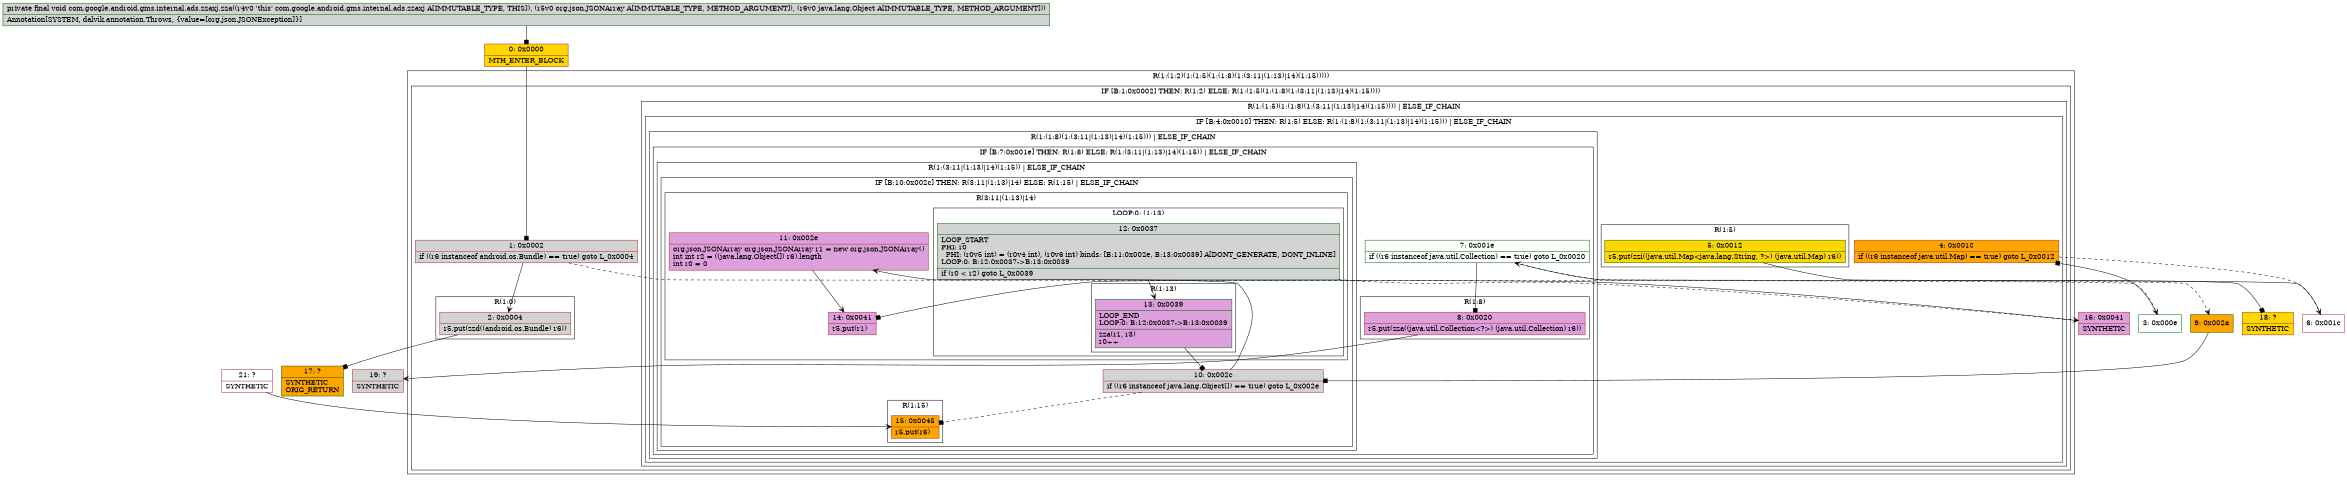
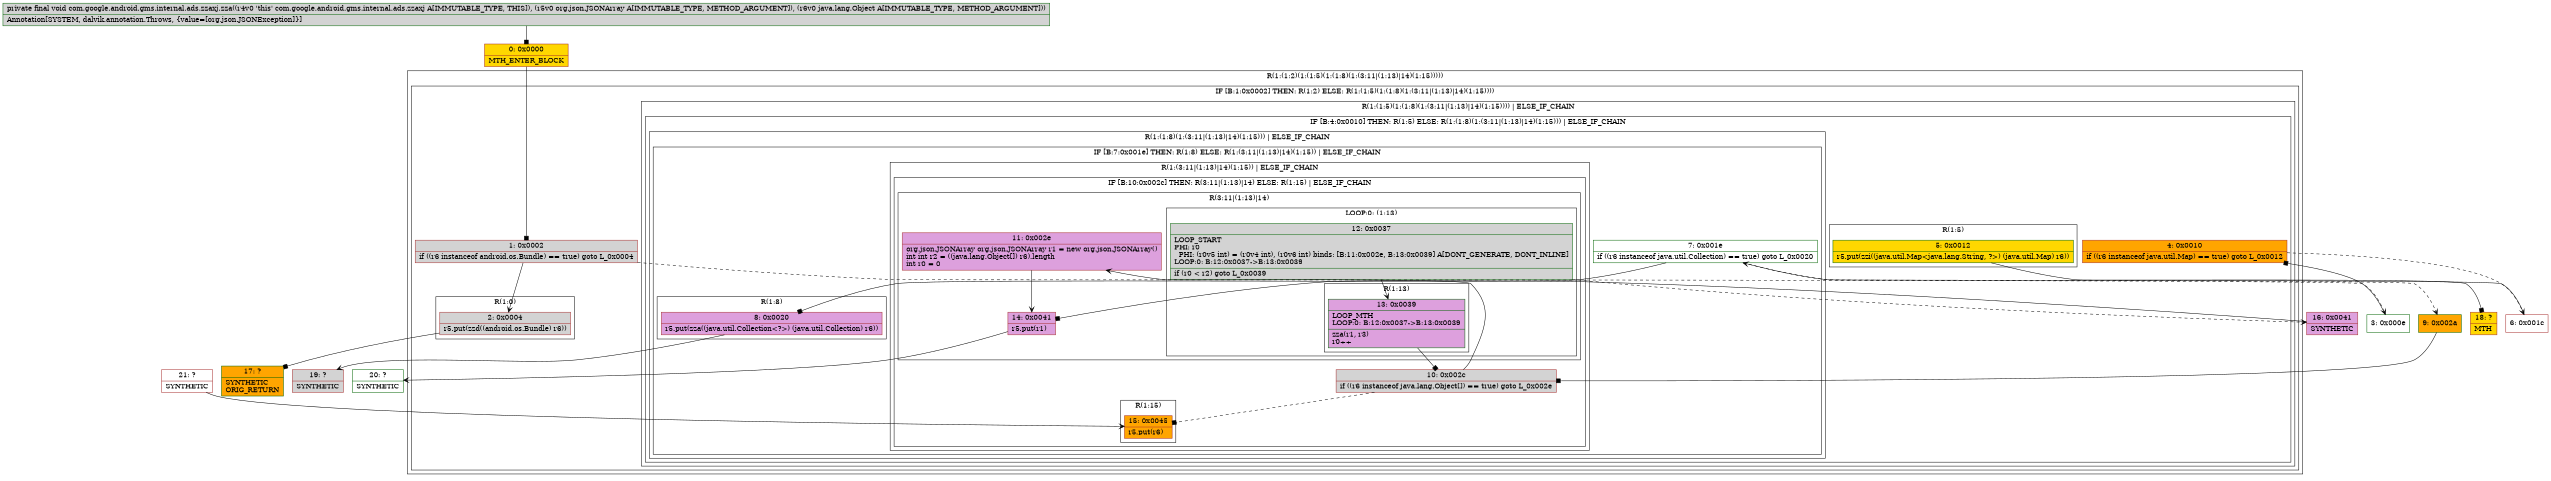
node "13: 0x0039": text "LOOP_END" -> "LOOP_MTH"
node "18: ?": text "SYNTHETIC" -> "MTH"
node "20: ?": added
